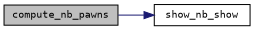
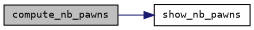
node "show_nb_show": label "show_nb_show" -> "show_nb_pawns"
